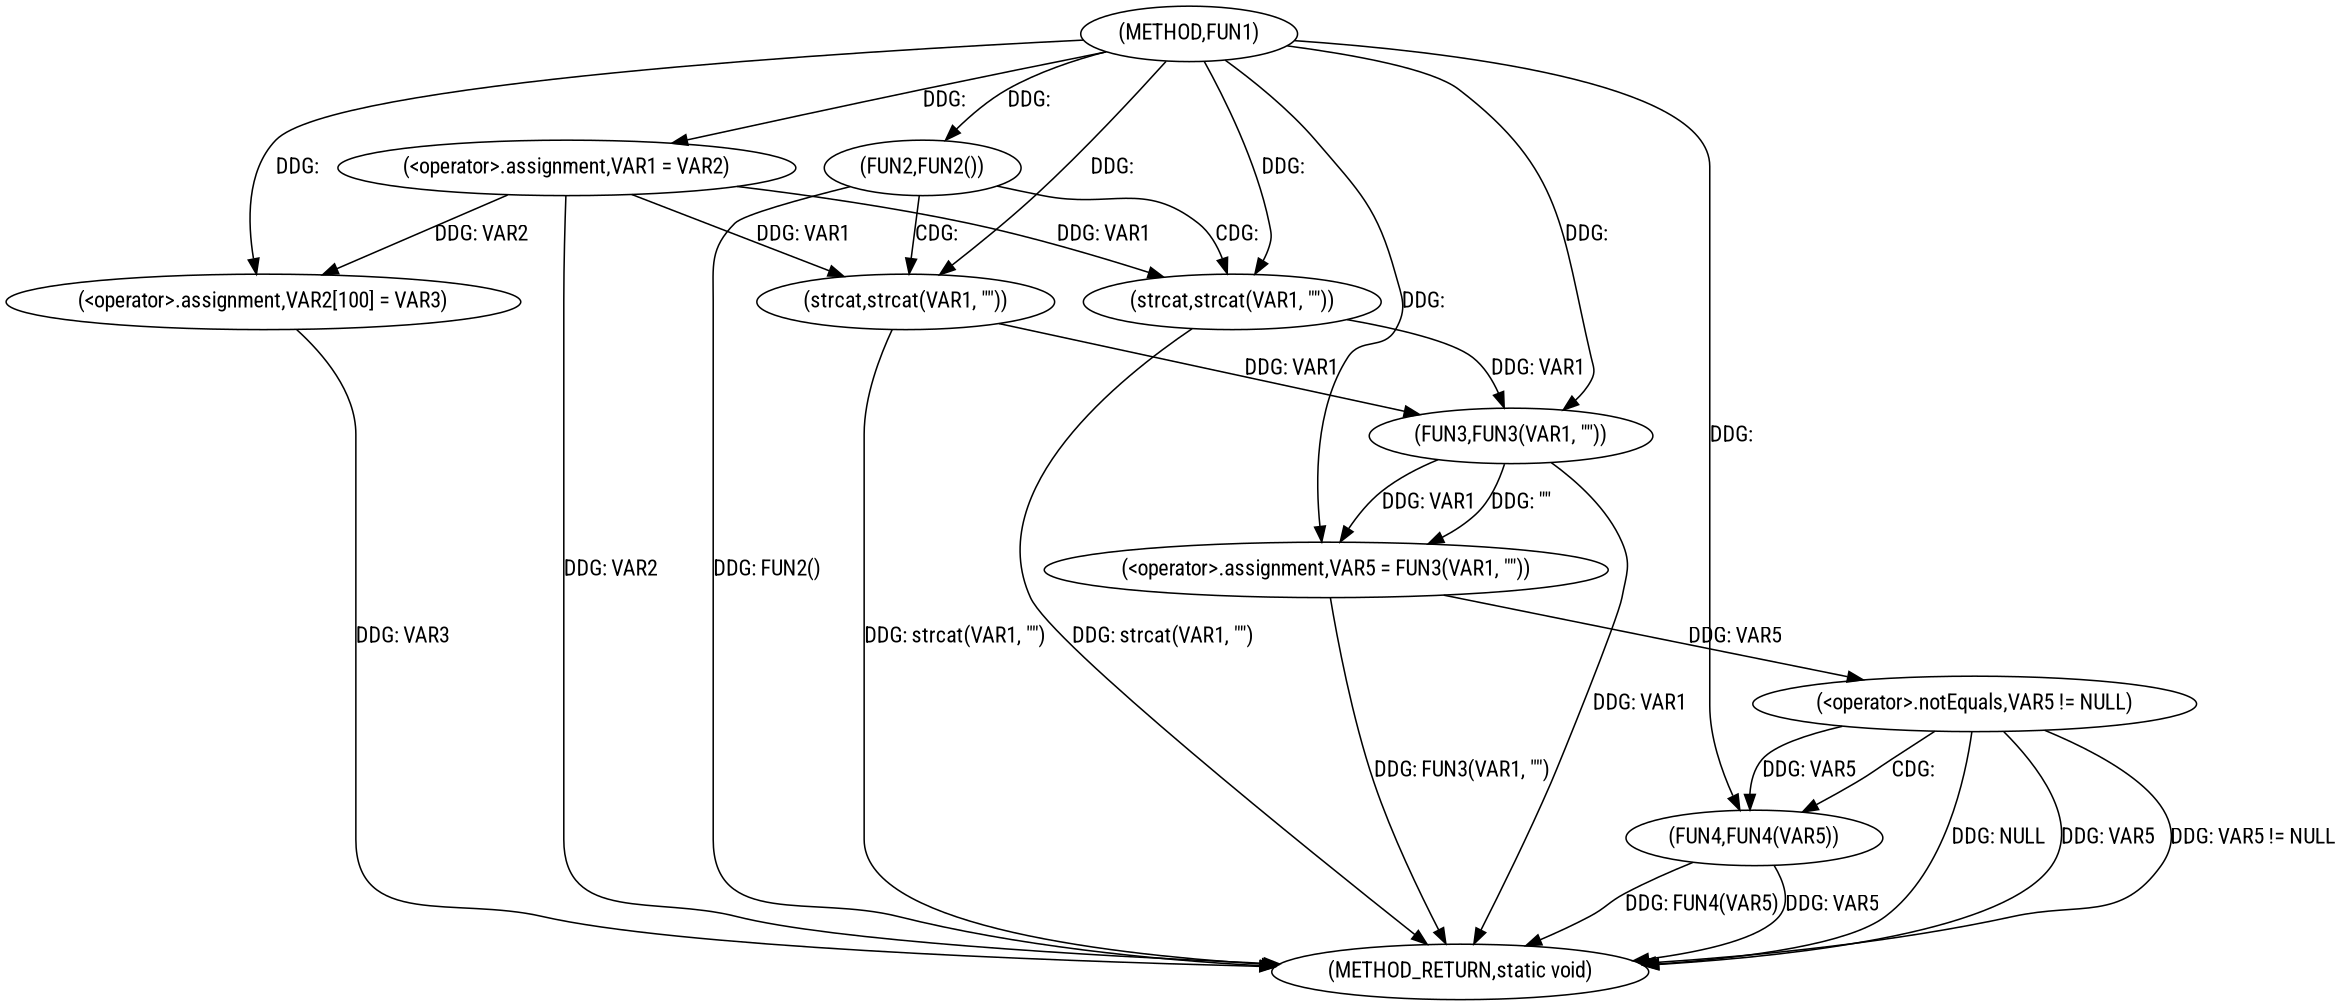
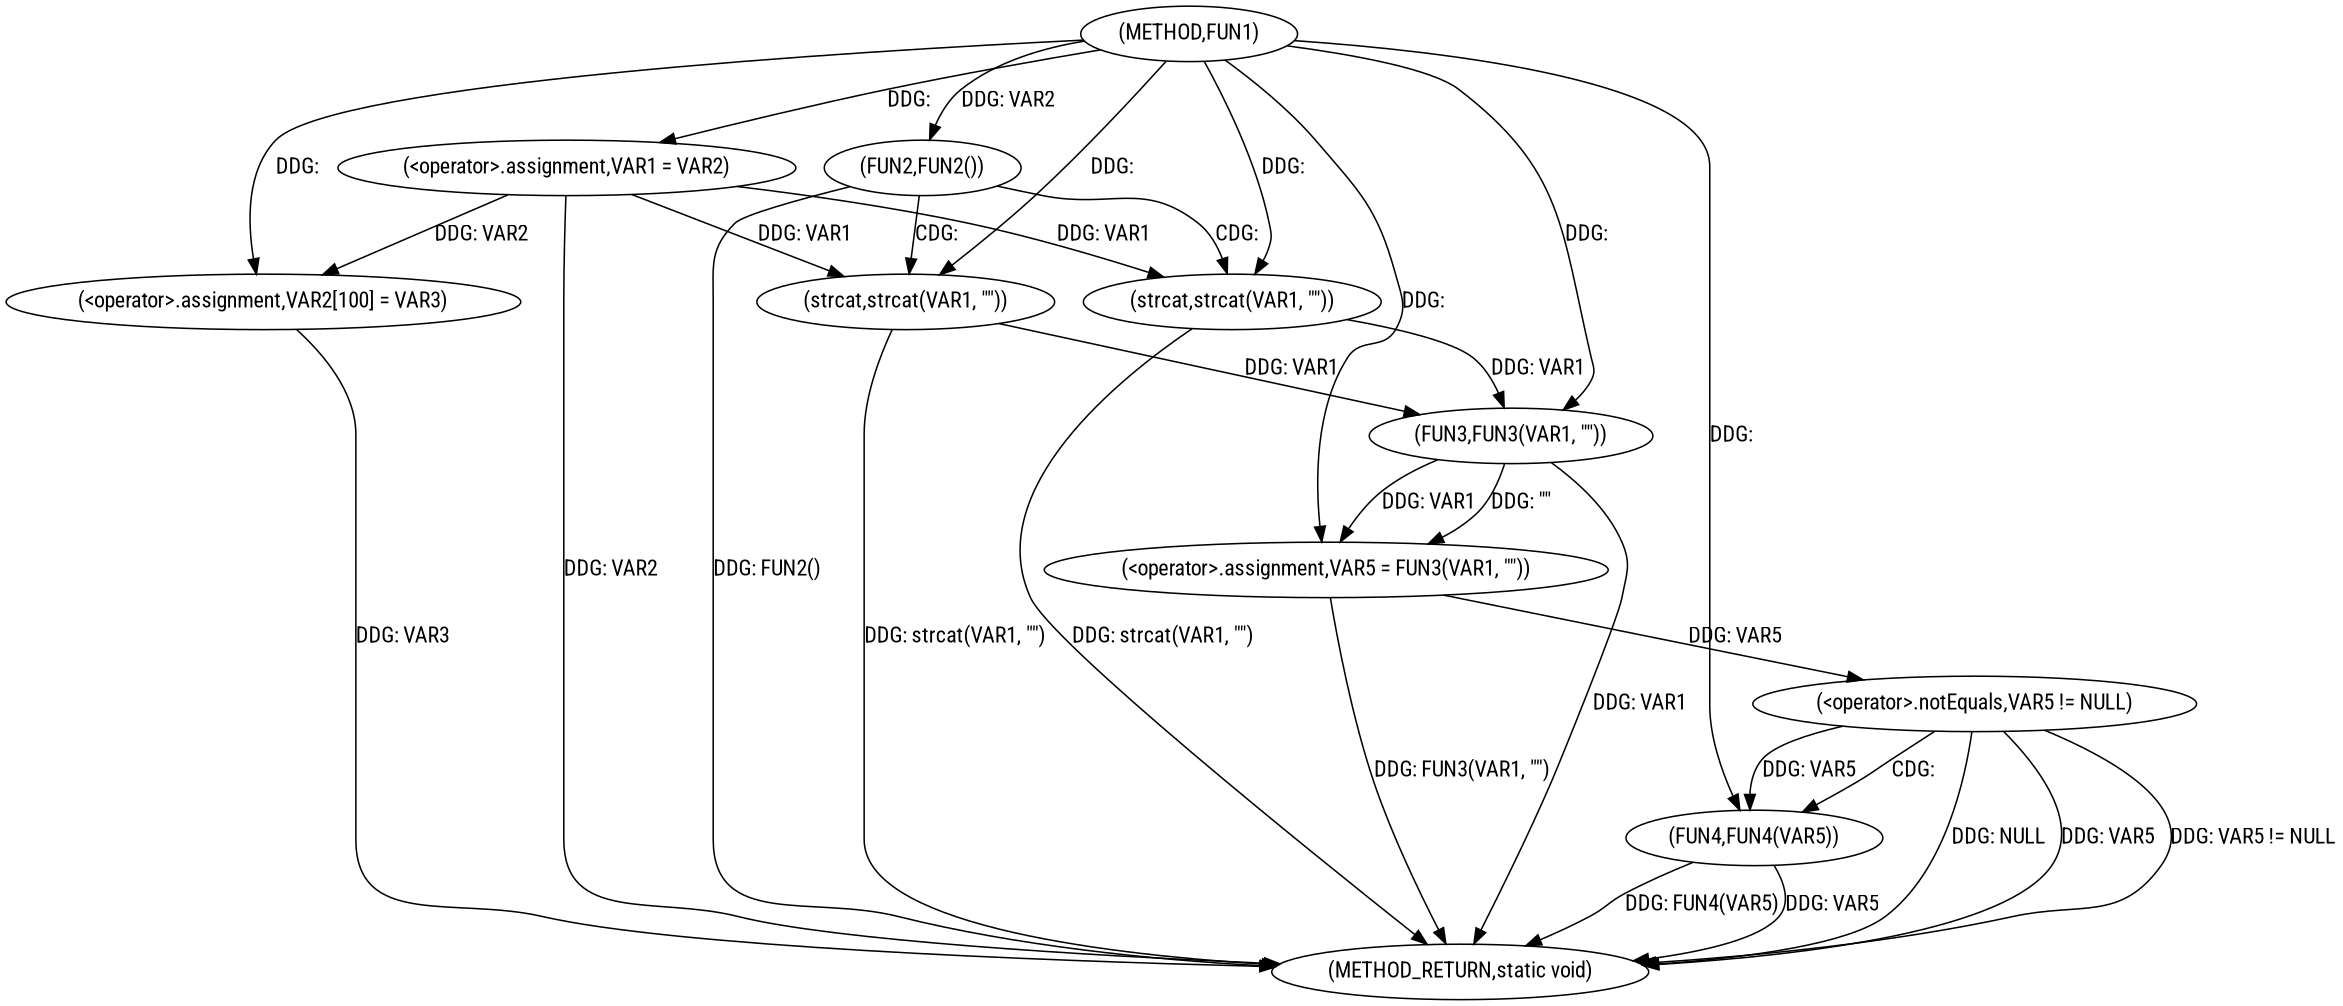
edge "(METHOD,FUN1)" -> "(FUN2,FUN2())": label "DDG: " -> "DDG: VAR2"
